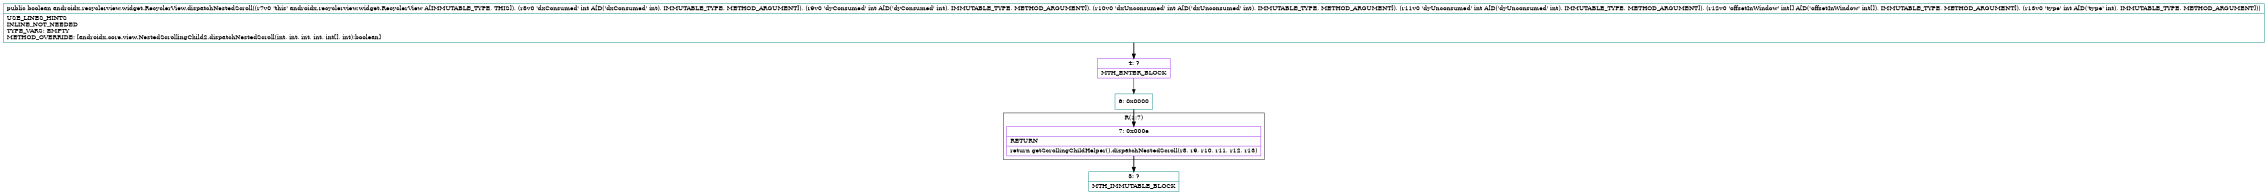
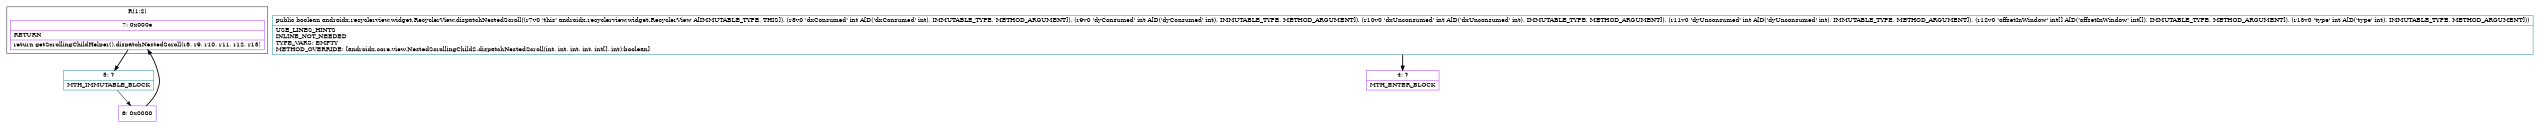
edge "4: ?" -> "6: 0x0000": now "5: ?" -> "6: 0x0000"
node "6: 0x0000": color teal -> purple
cluster "R(1:7)": label "R(1:7)" -> "R(1:2)"
